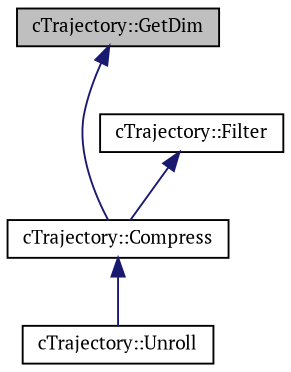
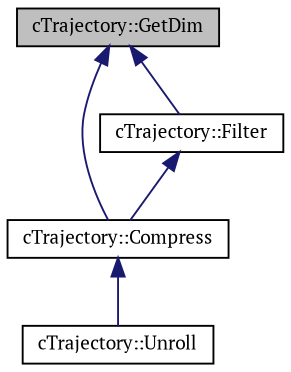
edge "cTrajectory::Filter" -> "cTrajectory::GetDim": added
